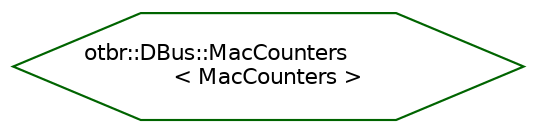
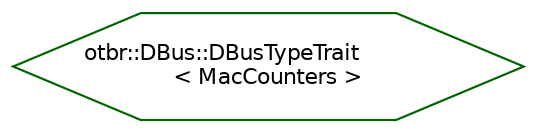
node "otbr::DBus::MacCounters < MacCounters >": label "otbr::DBus::MacCounters < MacCounters >" -> "otbr::DBus::DBusTypeTrait < MacCounters >"
